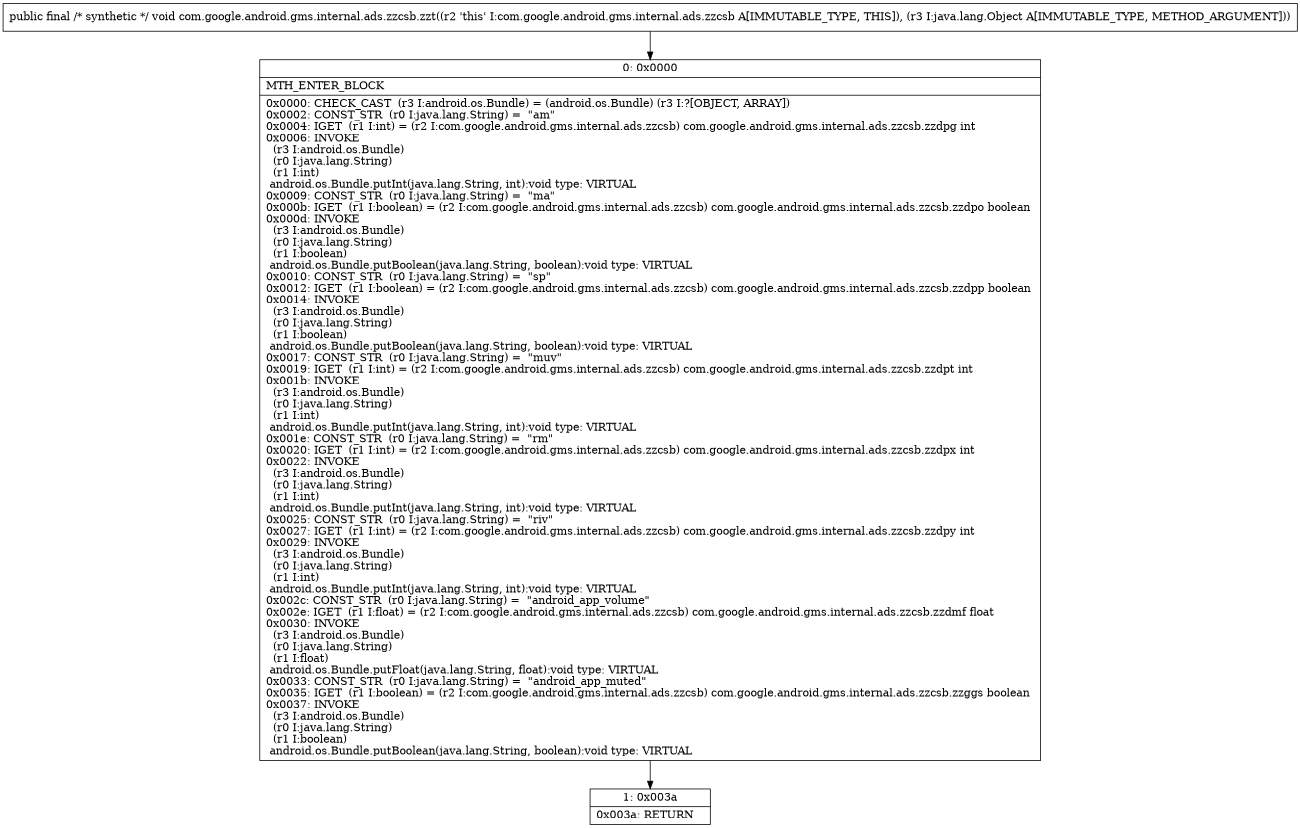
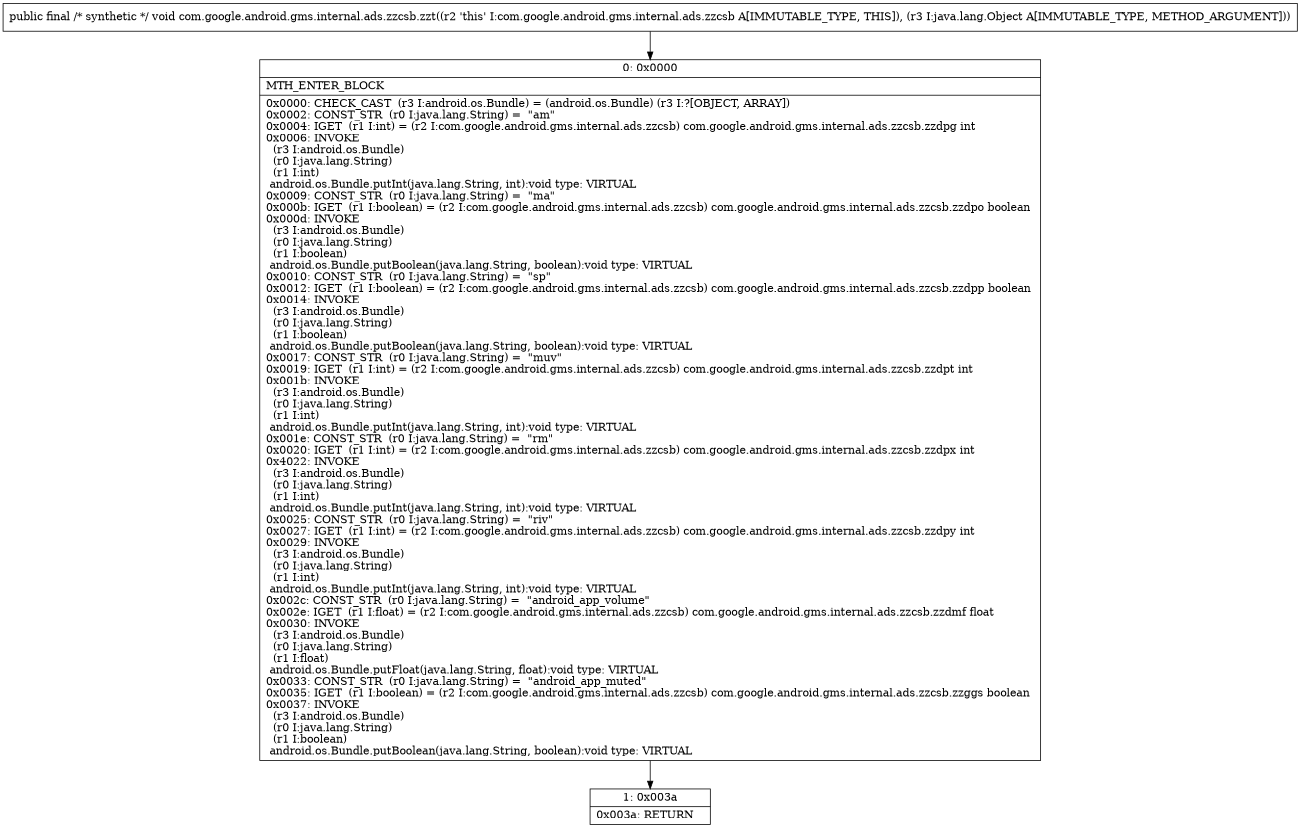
node "0: 0x0000": text "0x0022: INVOKE" -> "0x4022: INVOKE"
